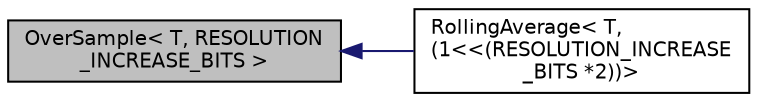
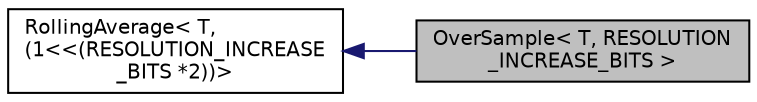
edge "RollingAverage< T, (1<<(RESOLUTION_INCREASE _BITS *2))>" -> "OverSample< T, RESOLUTION _INCREASE_BITS >": reversed
